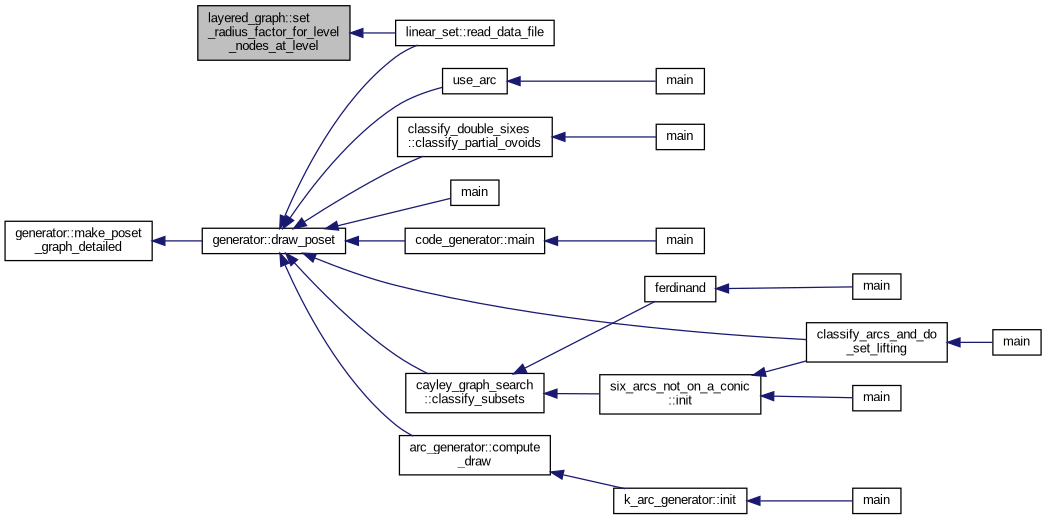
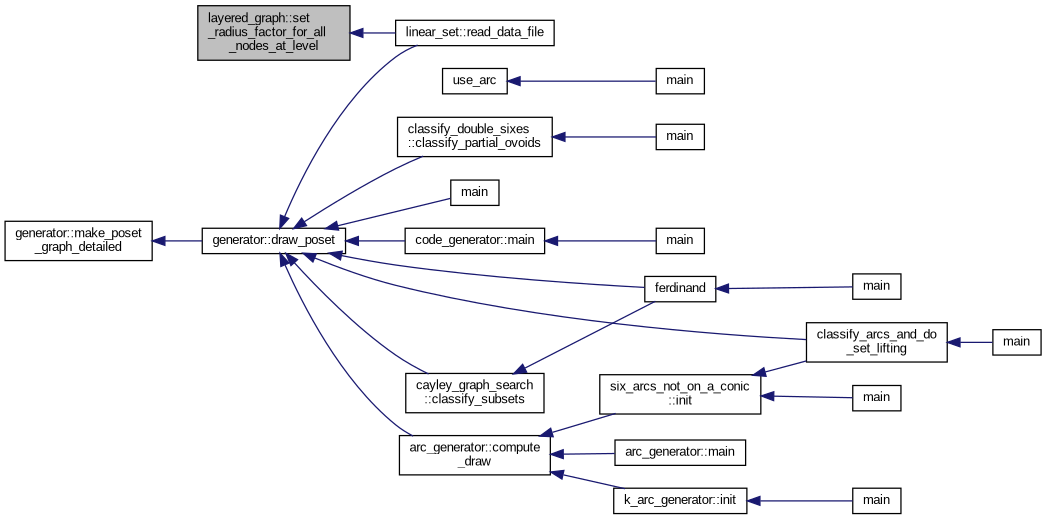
node "layered_graph::set _radius_factor_for_level _nodes_at_level": label "layered_graph::set _radius_factor_for_level _nodes_at_level" -> "layered_graph::set _radius_factor_for_all _nodes_at_level"
edge "use_arc" -> "generator::draw_poset": now "ferdinand" -> "generator::draw_poset"
edge "six_arcs_not_on_a_conic ::init" -> "cayley_graph_search ::classify_subsets": now "six_arcs_not_on_a_conic ::init" -> "arc_generator::compute _draw"
node "arc_generator::main": added
